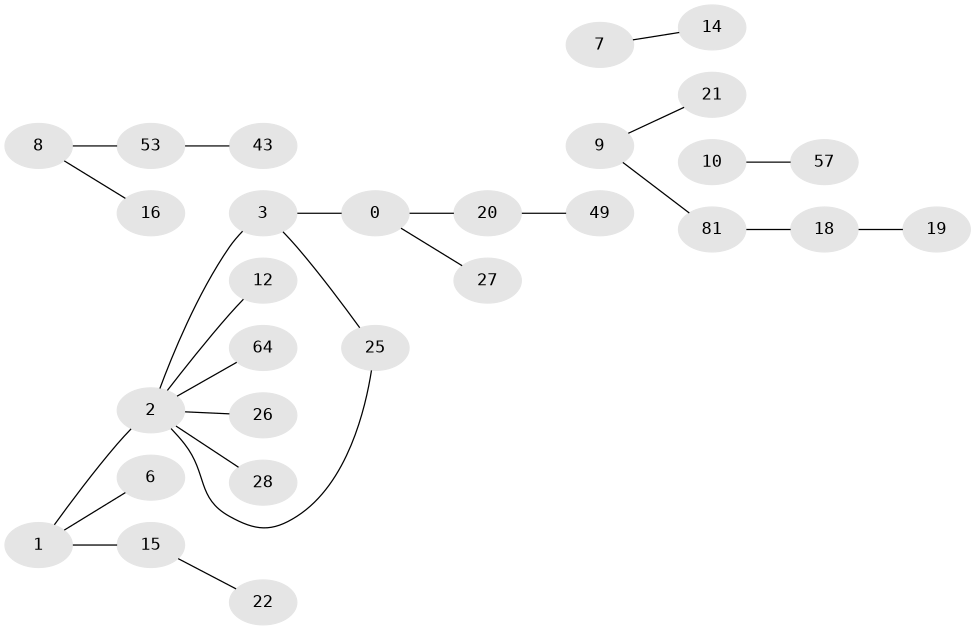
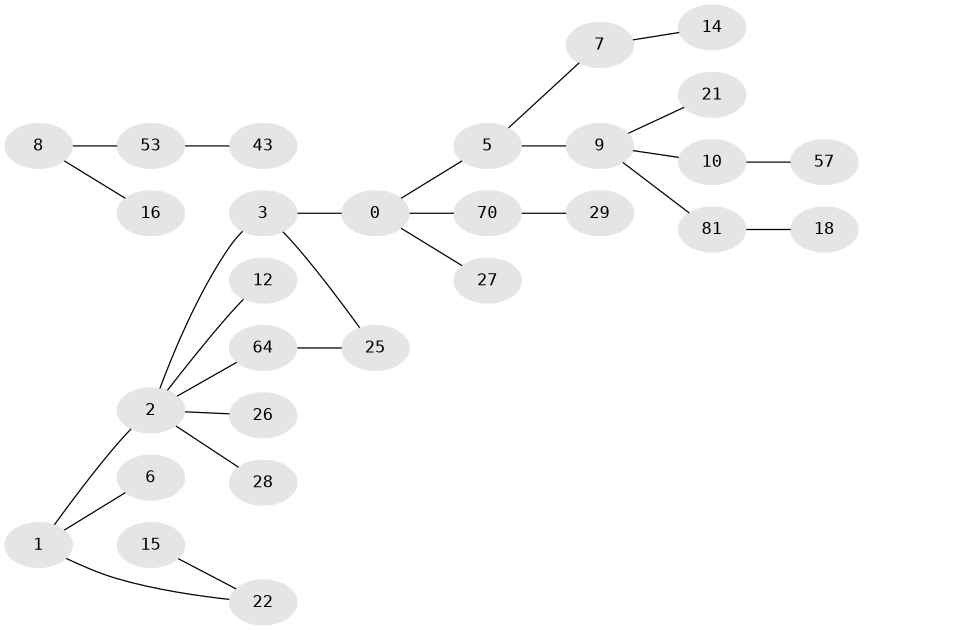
node "5": added
edge "9" -- "10": added
node "20": label "20" -> "70"
node "49": label "49" -> "29"
node "19": removed
edge "25" -- "2": now "25" -- "64"
edge "1" -- "15": now "1" -- "22"
